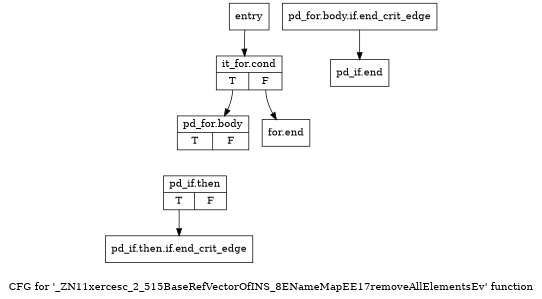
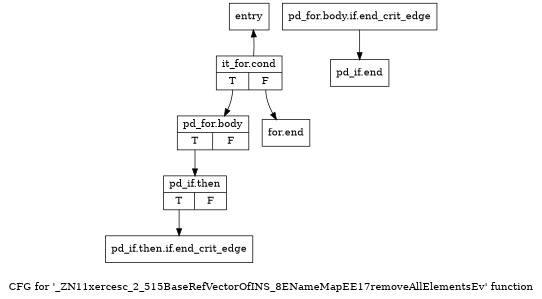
edge "entry" -> "it_for.cond": reversed
edge "pd_for.body" -> "pd_if.then": added
